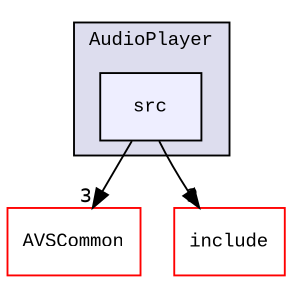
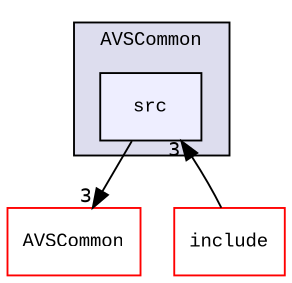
cluster "AudioPlayer": label "AudioPlayer" -> "AVSCommon"
edge "src" -> "include": reversed
